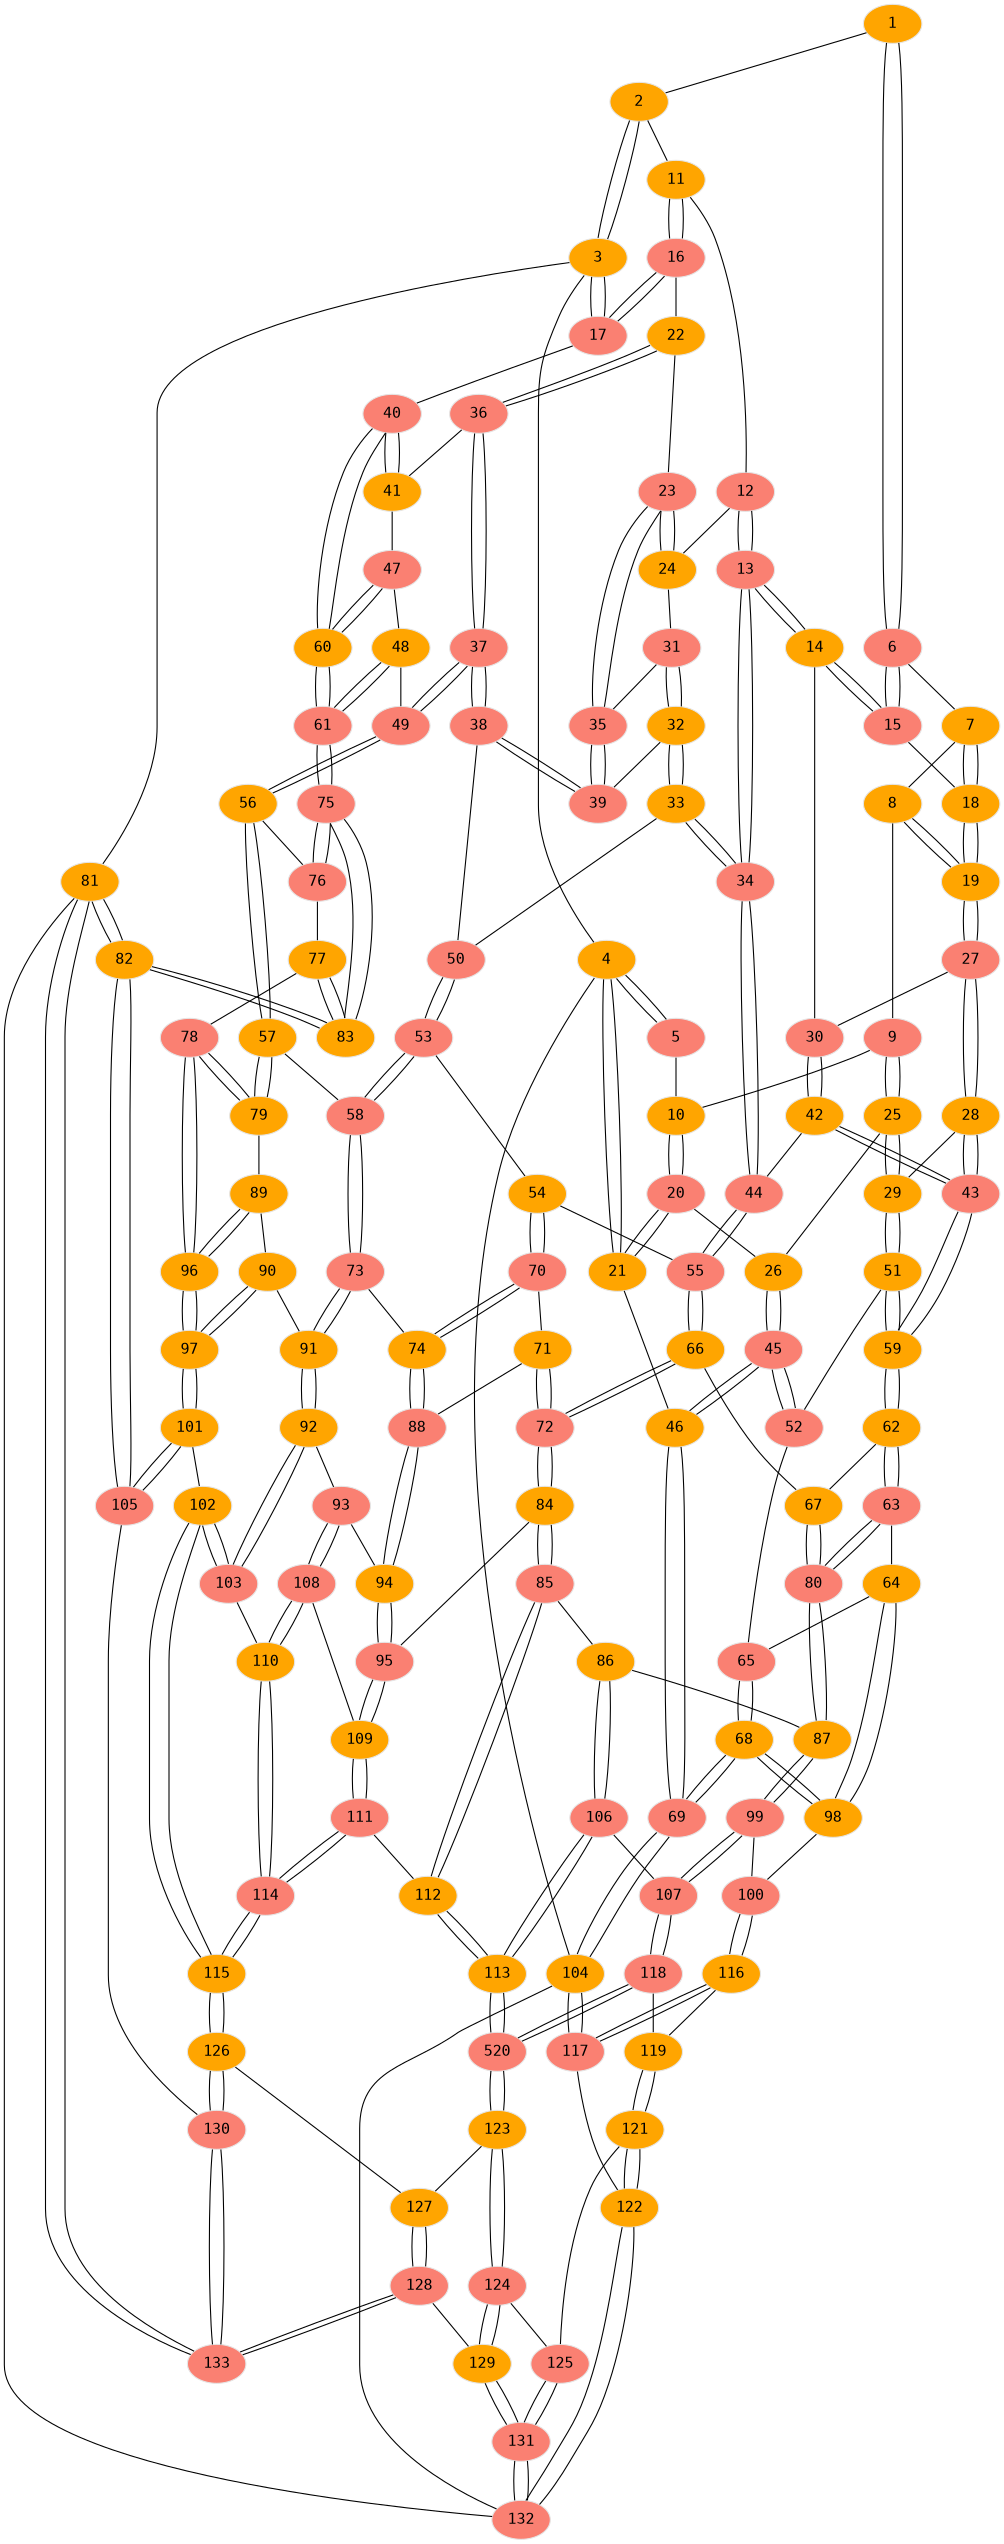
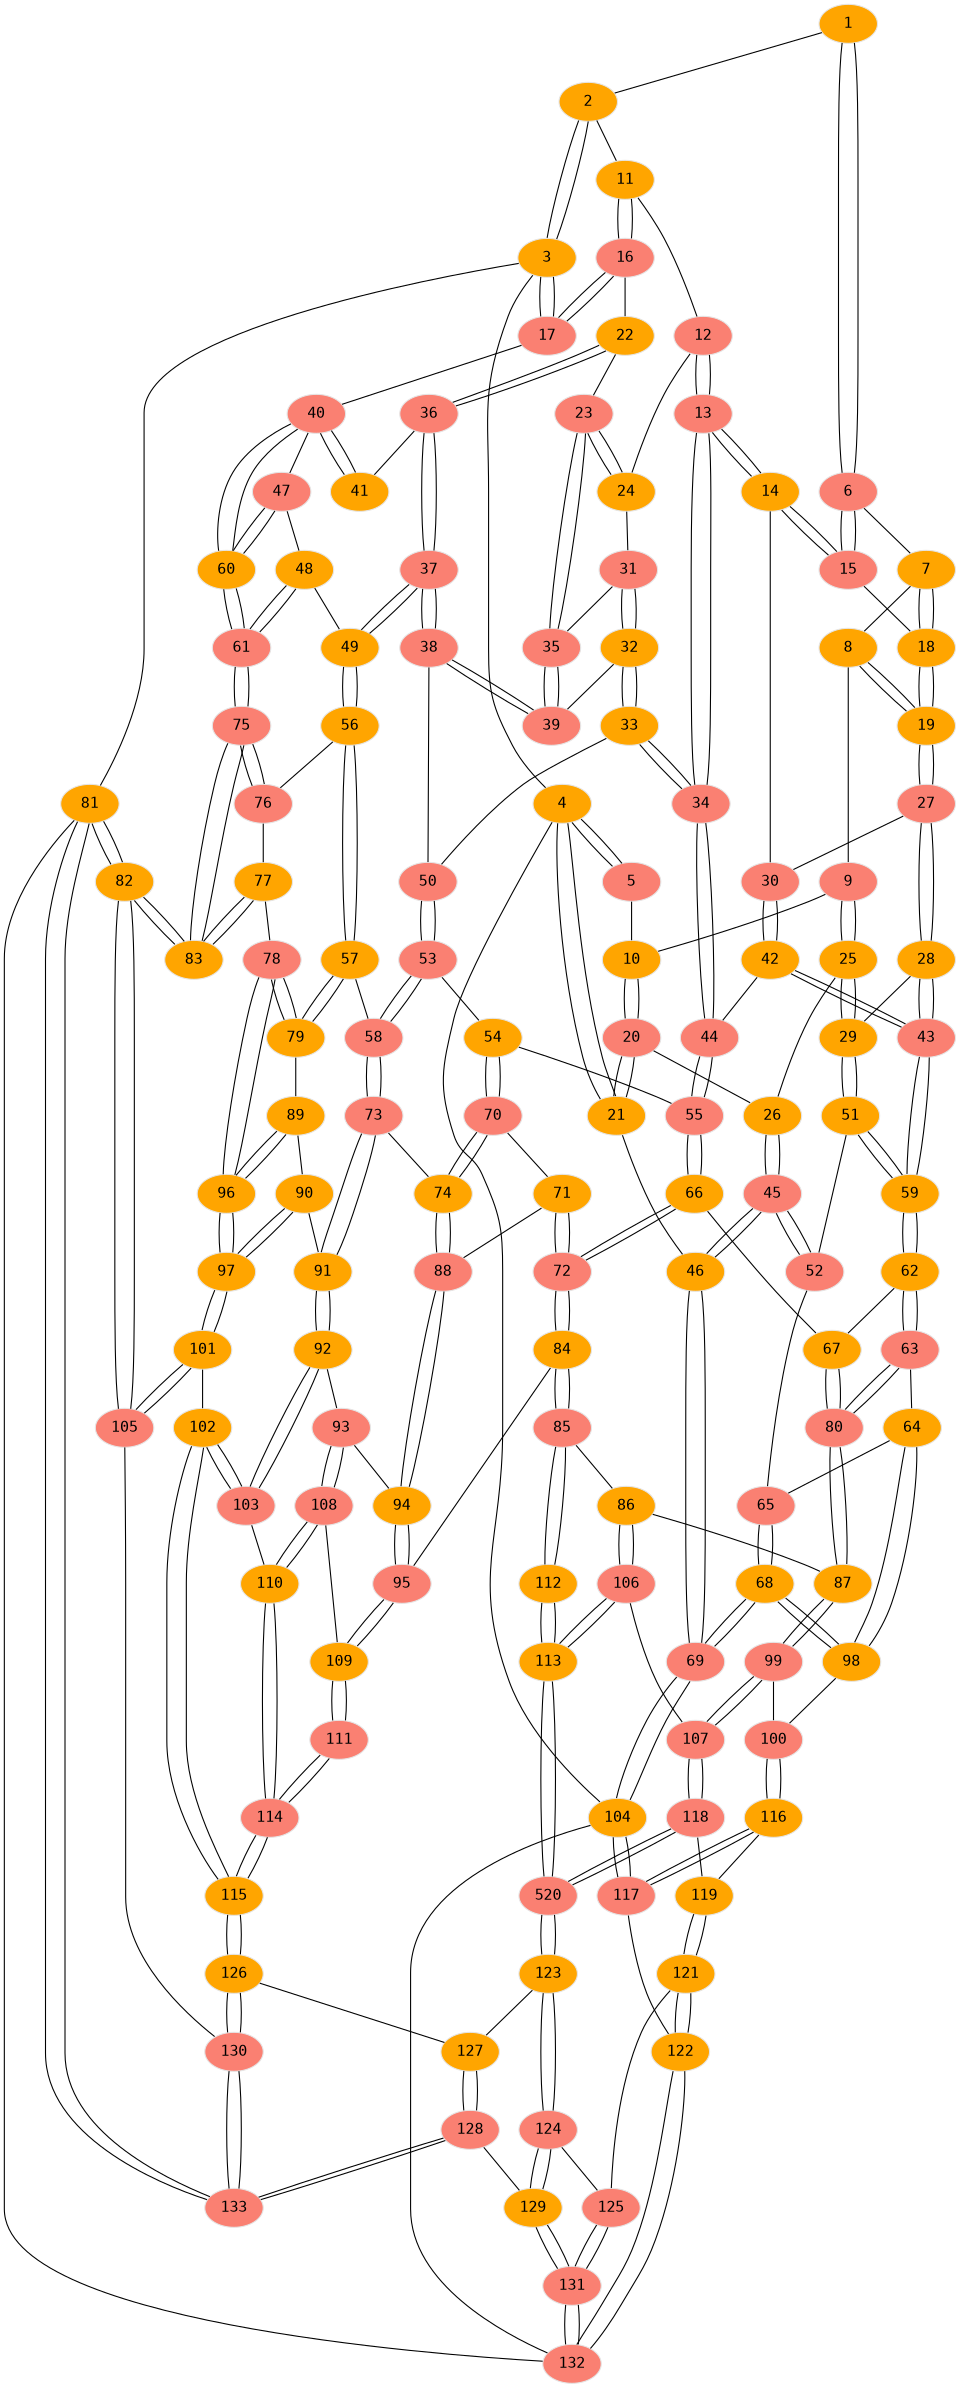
edge "41" -- "47": now "40" -- "47"
node "49": fillcolor salmon -> orange
edge "111" -- "112": removed
